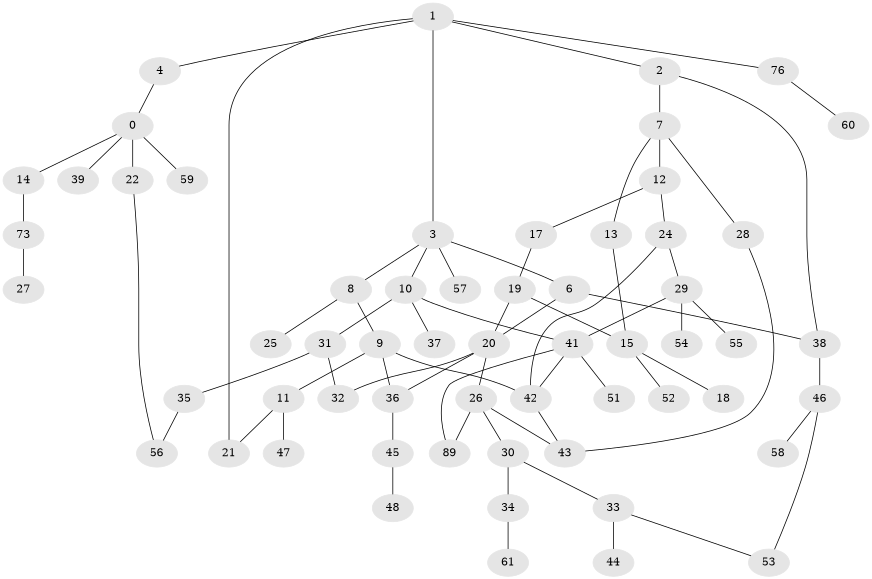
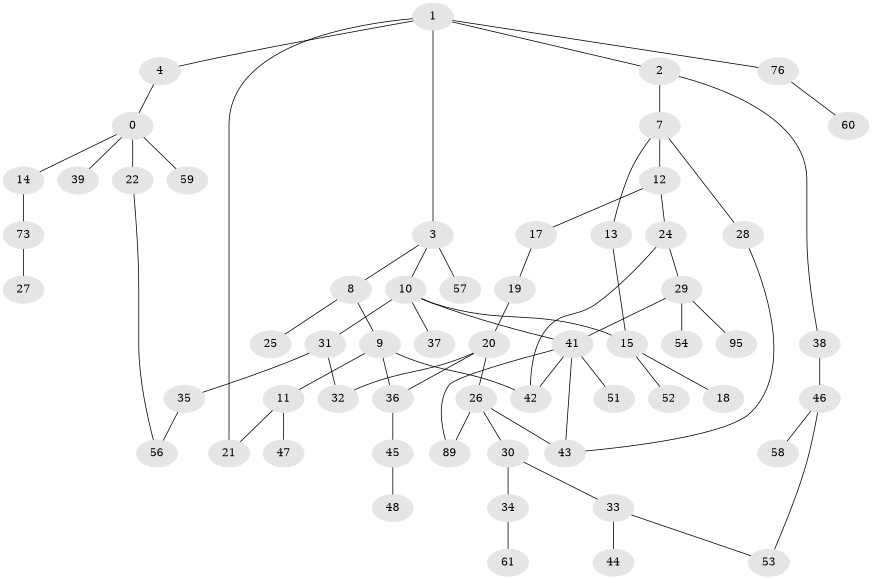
node "6": removed
edge "19" -- "15": now "10" -- "15"
node "55": label "55" -> "95"
edge "42" -- "43": now "41" -- "43"
